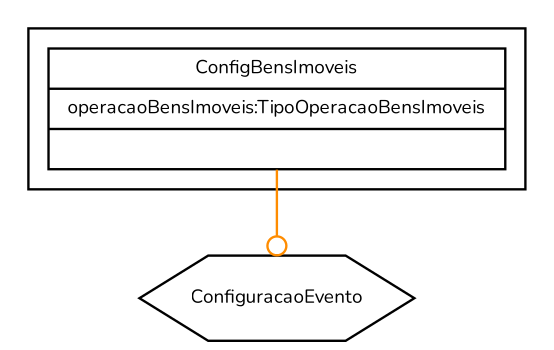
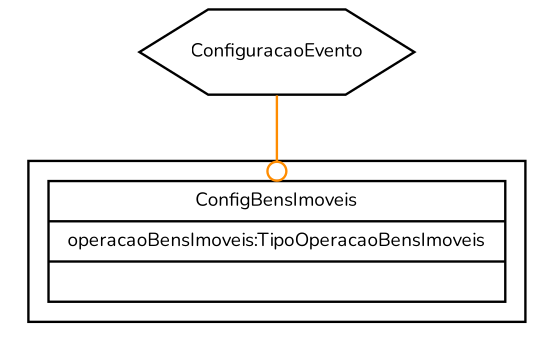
edge "ConfigBensImoveis" -> "ConfiguracaoEvento": reversed
